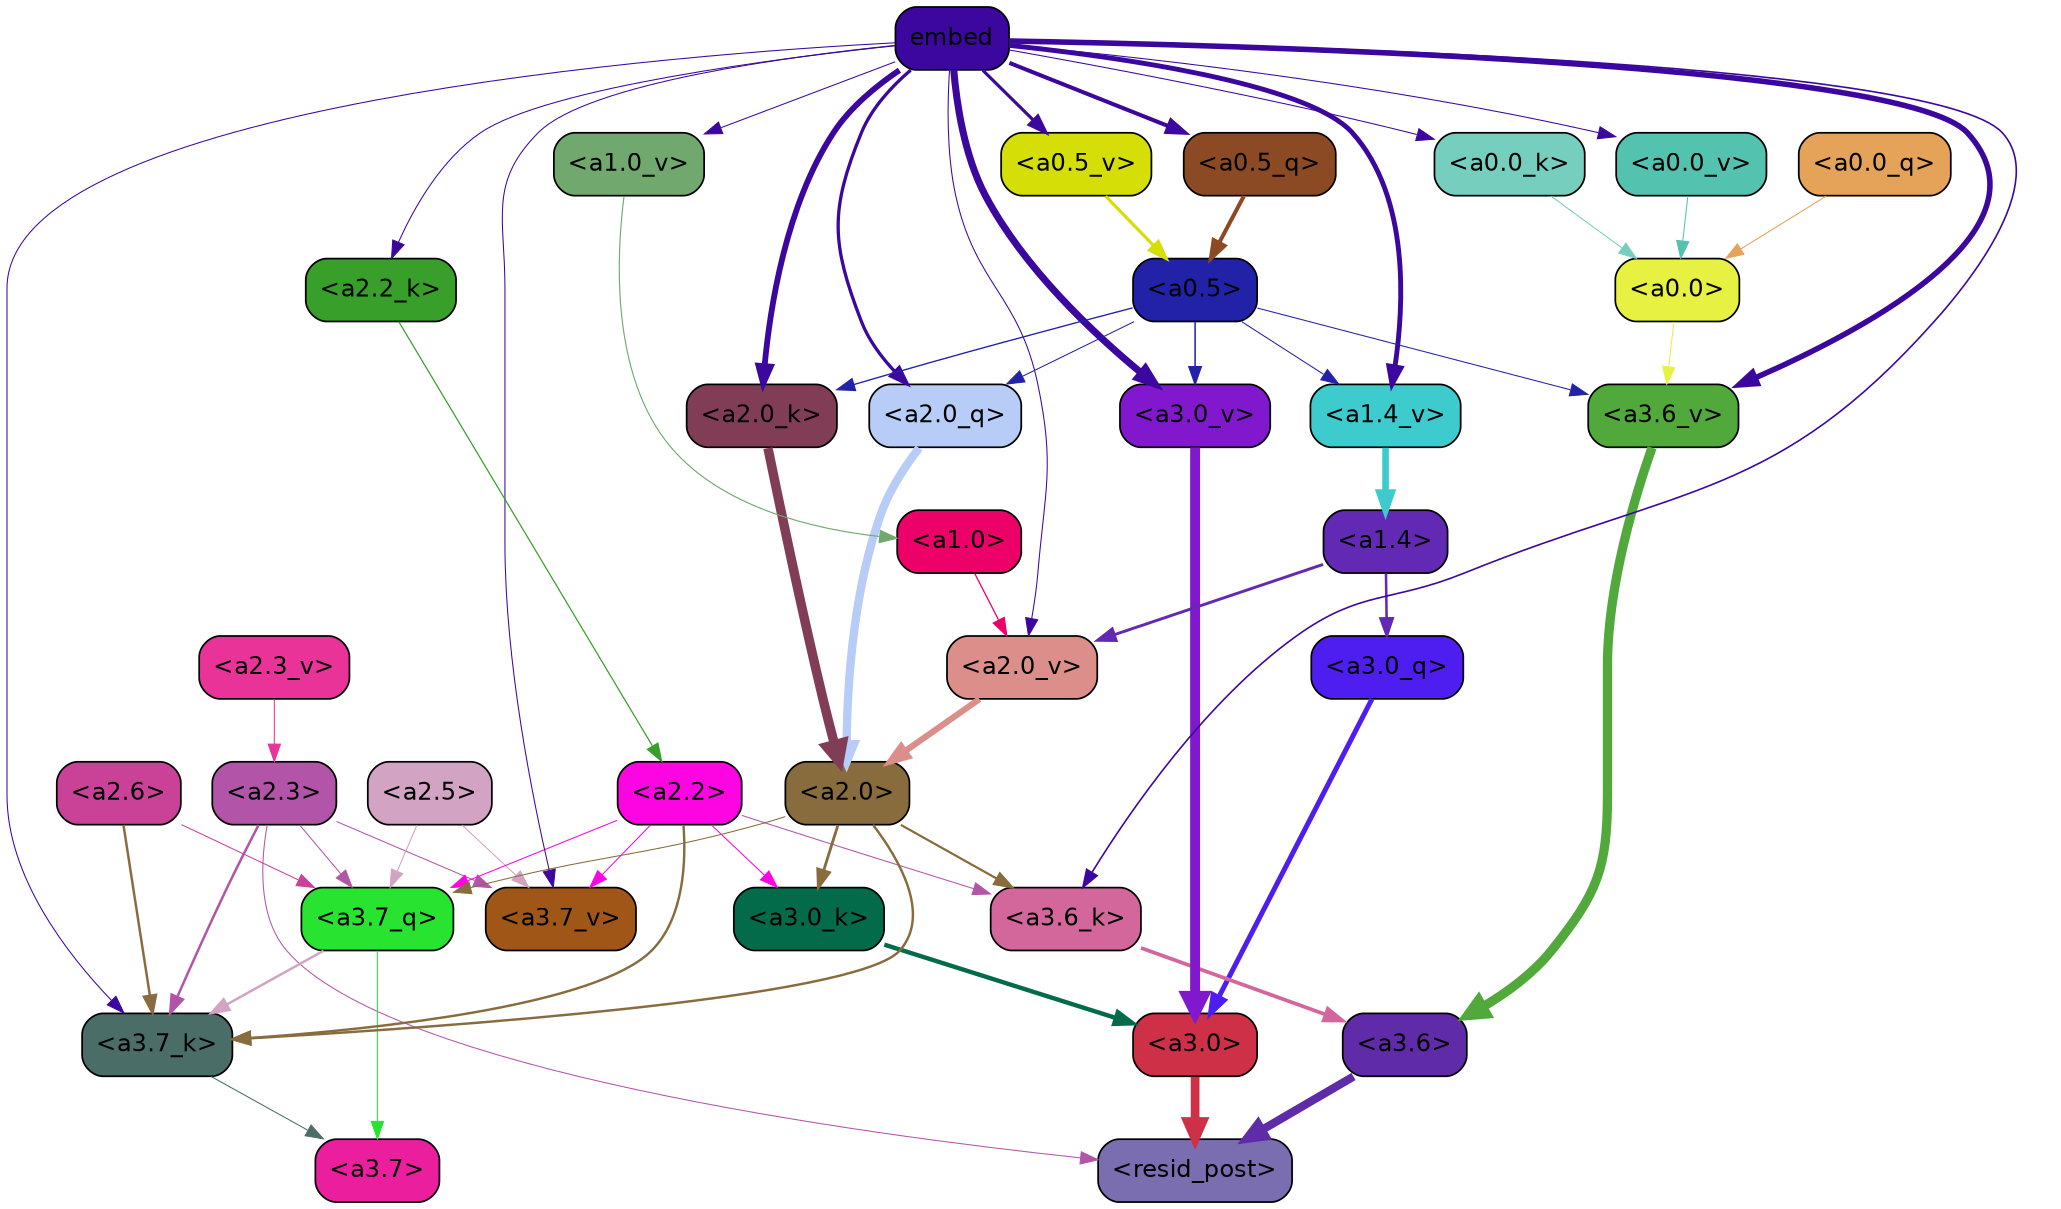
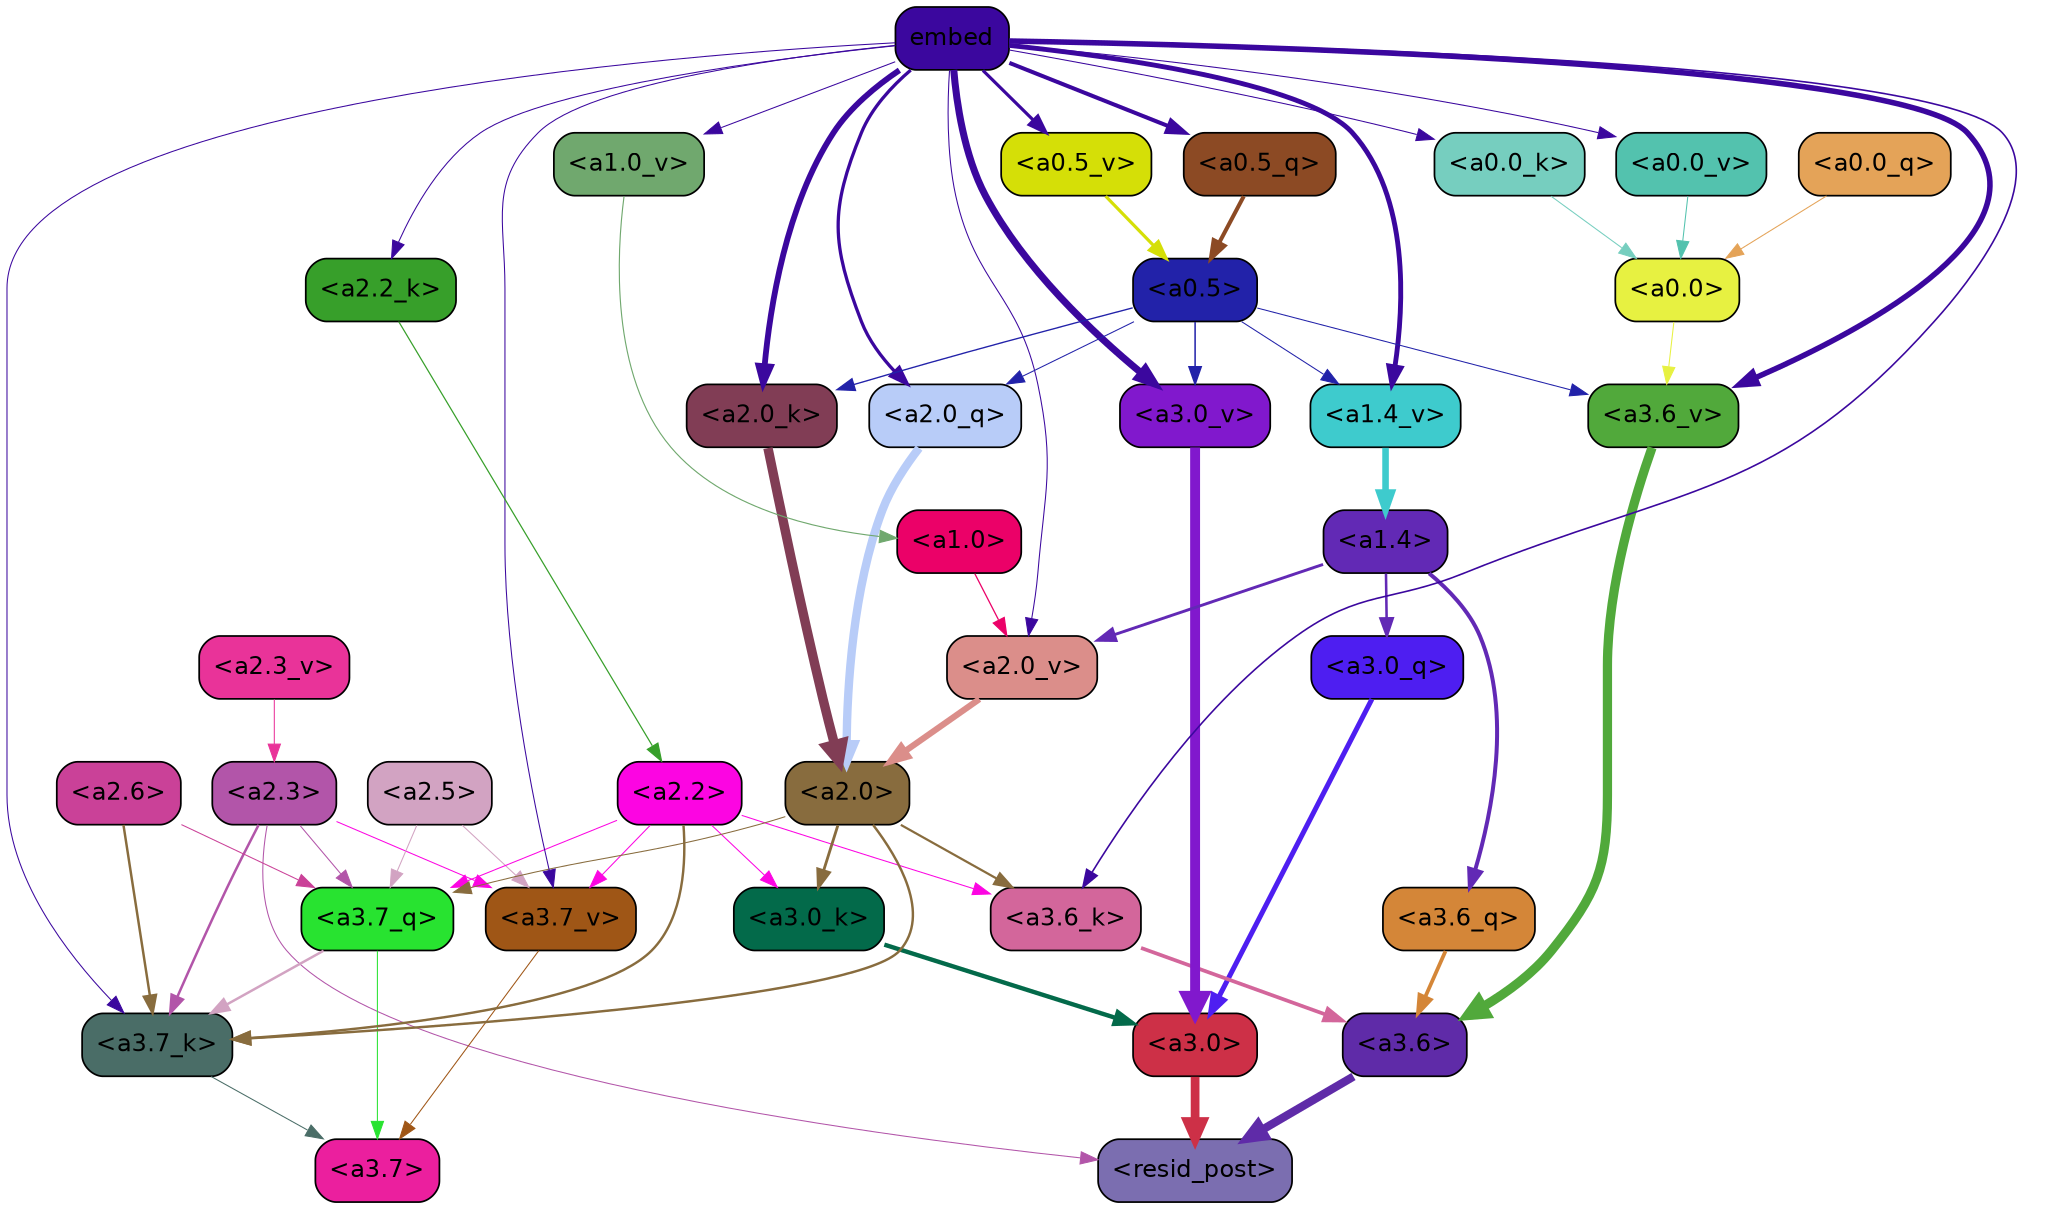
edge "<a2.3>" -> "<a3.7_v>": color #b255a9 -> #fc05e2
edge "<a2.2>" -> "<a3.6_k>": color #b255a9 -> #fc05e2
node "<a3.6_q>": added
edge "<a3.7_v>" -> "<a3.7>": added
